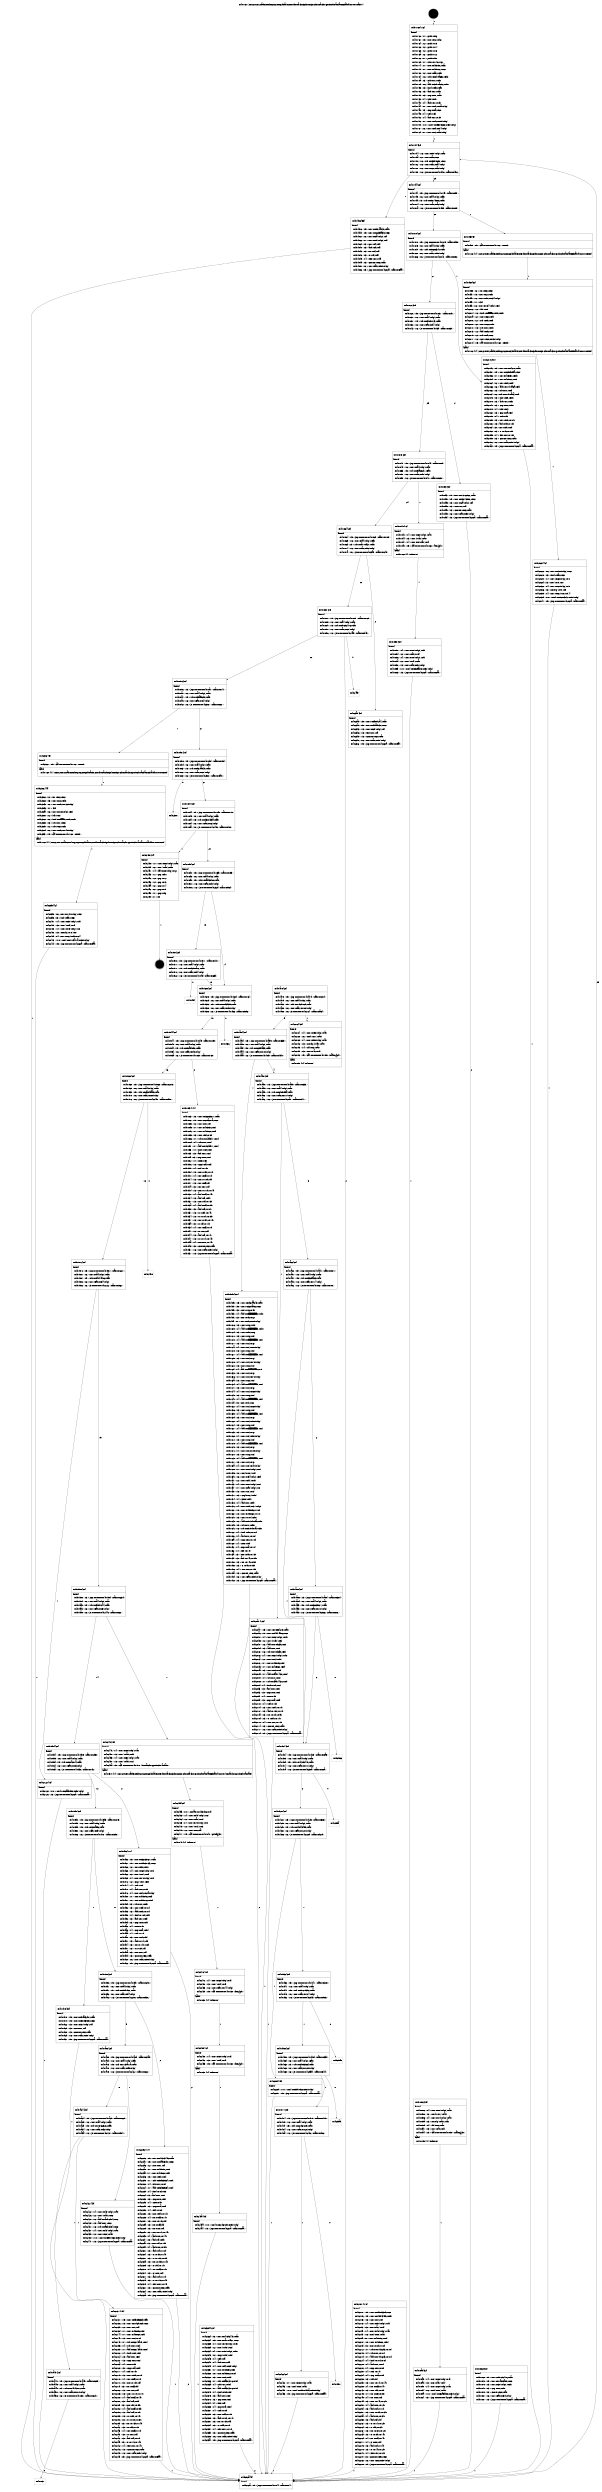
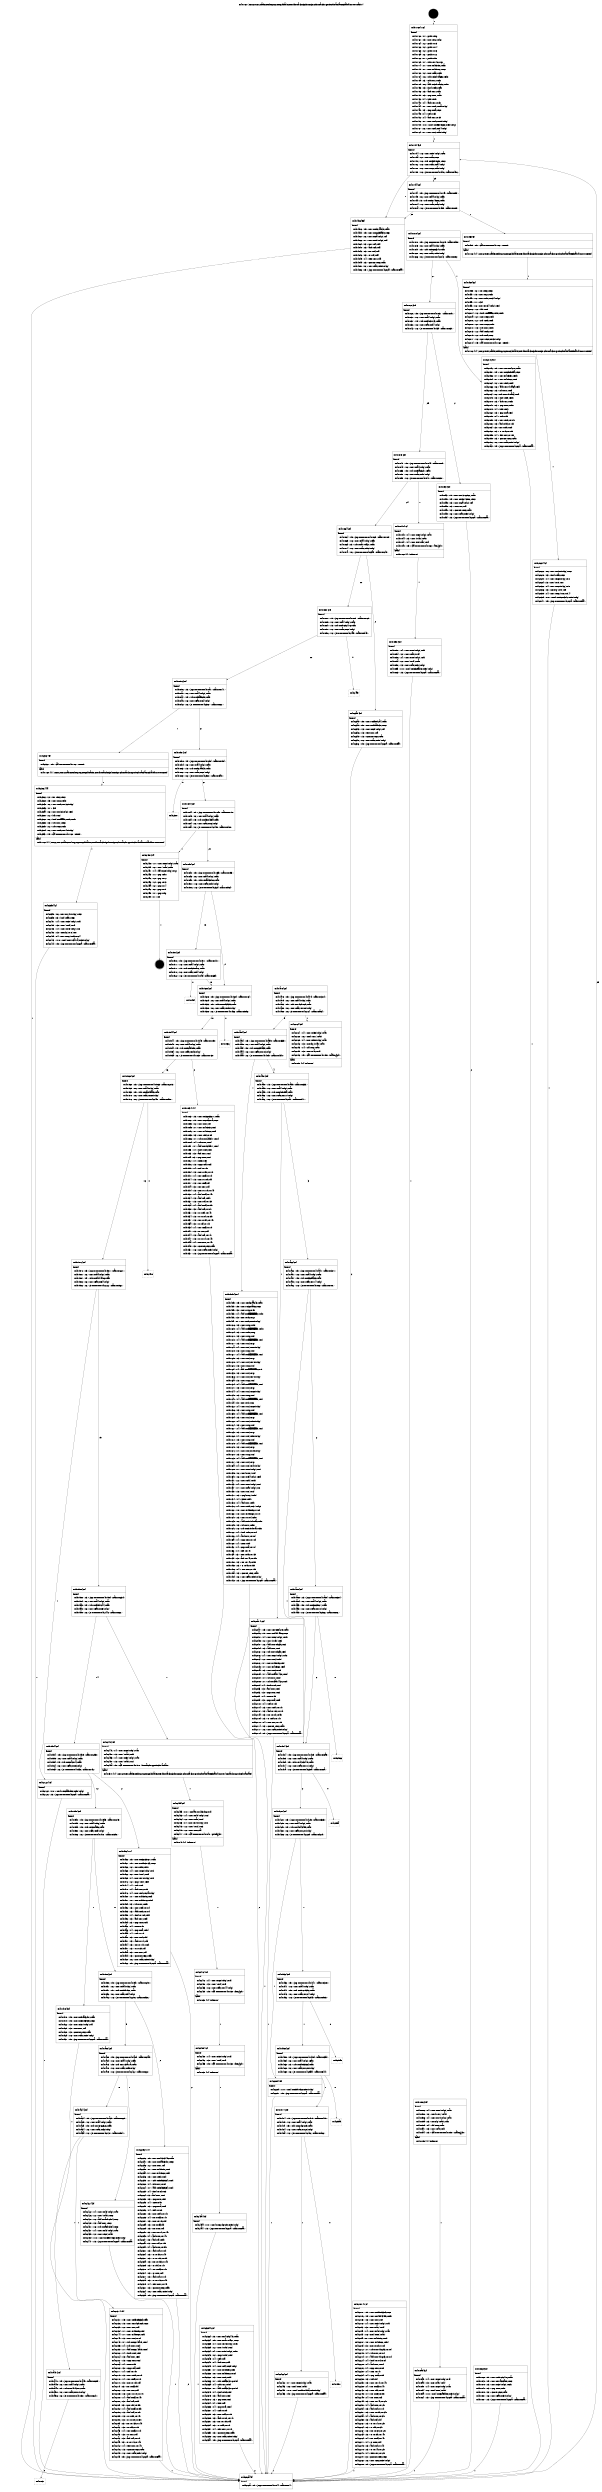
edge "0x4017f4 [28]" -> "0x401810 [28]": now "0x4017f4 [28]" -> "0x401bb6 [53]"
edge "0x401880 [28]" -> "0x40260a [5]": now "0x4023a9 [30]" -> "0x40260a [5]"
